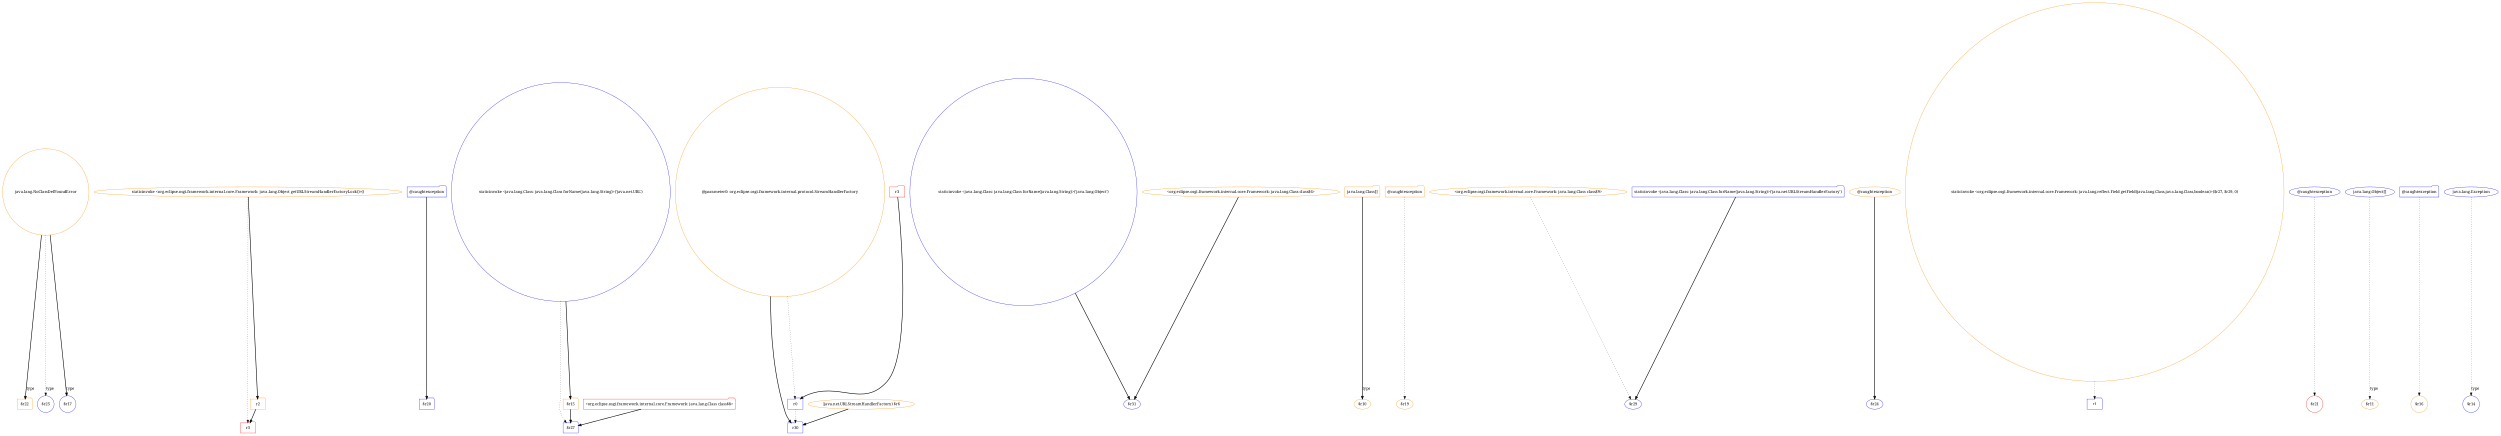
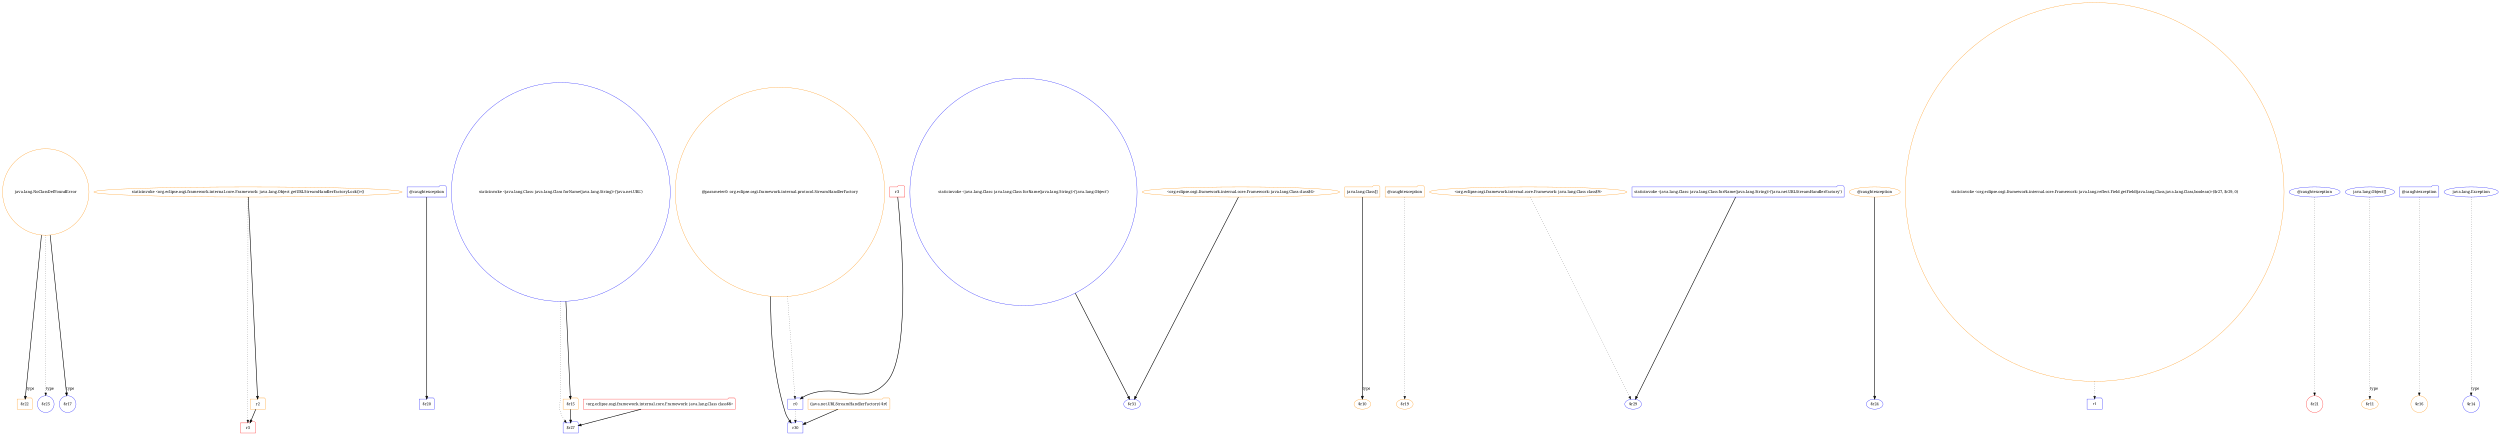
node "(java.net.URLStreamHandlerFactory) $r6": shape ellipse -> folder
